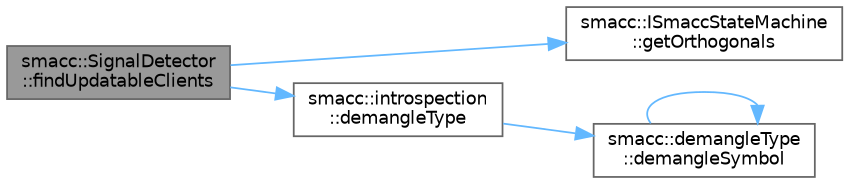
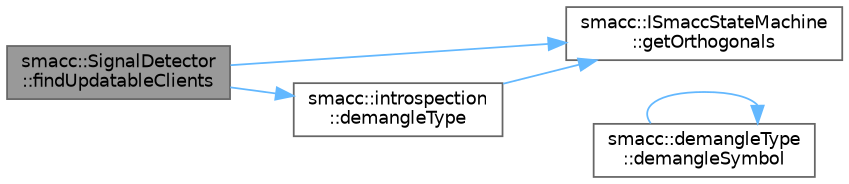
edge "smacc::introspection ::demangleType" -> "smacc::demangleType ::demangleSymbol": now "smacc::introspection ::demangleType" -> "smacc::ISmaccStateMachine ::getOrthogonals"
